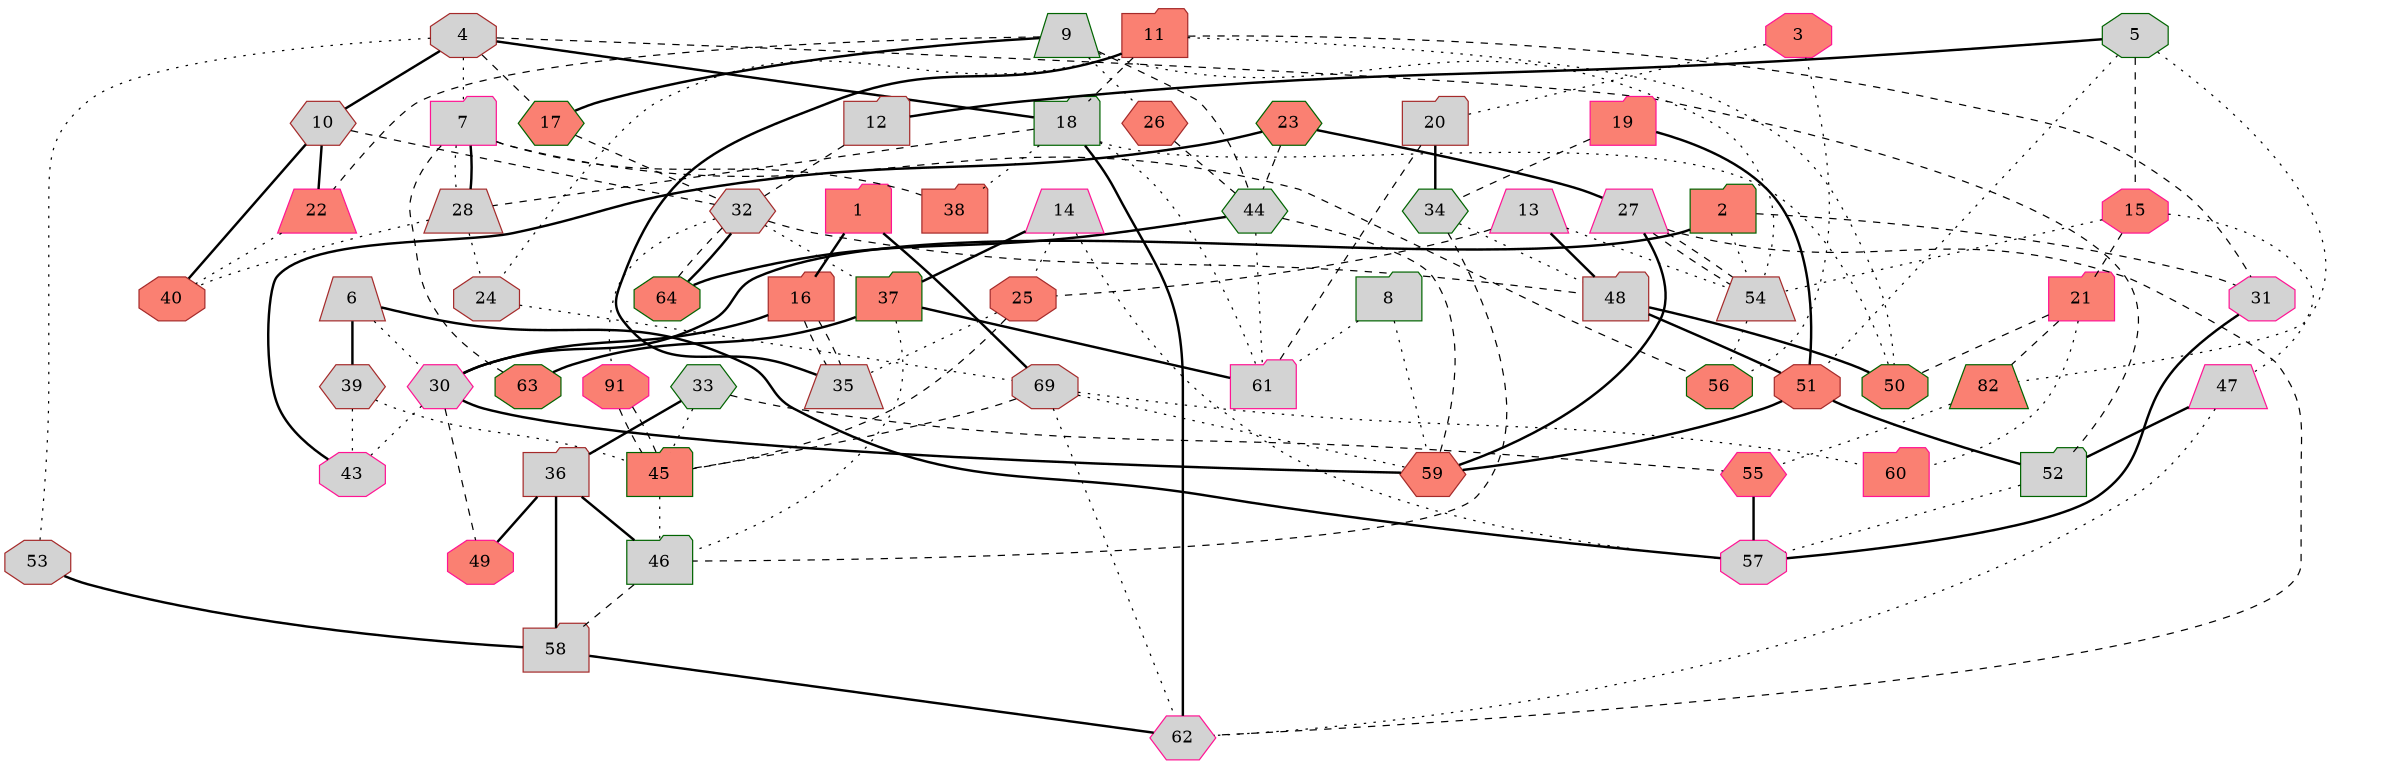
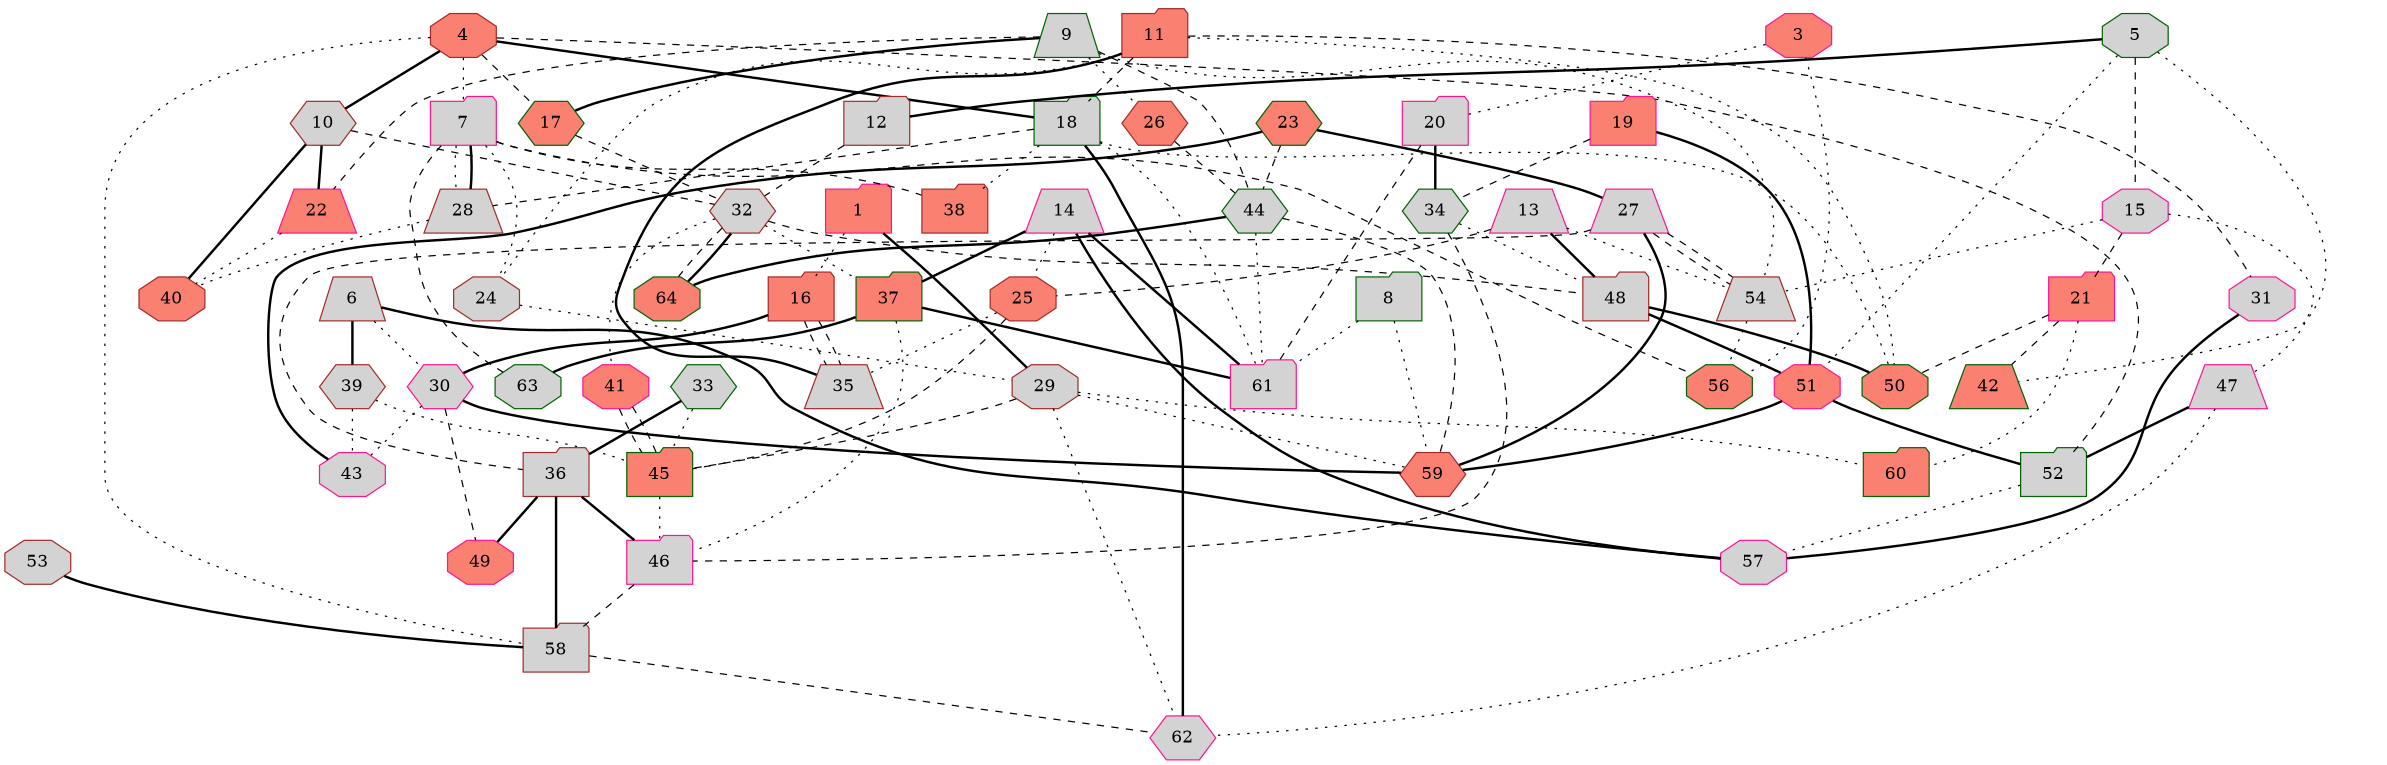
node "4": fillcolor lightgrey -> salmon
node "20": color brown -> deeppink
edge "4" -- "53": now "4" -- "58"
node "2": removed
node "15": fillcolor salmon -> lightgrey
edge "1" -- "16": style bold -> dotted
edge "28" -- "24": now "7" -- "24"
edge "14" -- "61": added
node "63": fillcolor salmon -> lightgrey
node "91": label "91" -> "41"
node "69": label "69" -> "29"
node "51": color brown -> deeppink
node "82": label "82" -> "42"
node "55": removed
node "60": color deeppink -> darkgreen
edge "14" -- "57": style dotted -> bold
node "46": color darkgreen -> deeppink
edge "27" -- "62": now "27" -- "36"
edge "58" -- "62": style bold -> dashed
